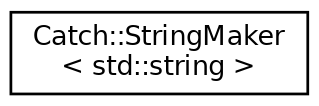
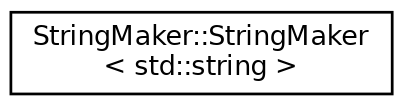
node "Catch::StringMaker < std::string >": label "Catch::StringMaker < std::string >" -> "StringMaker::StringMaker < std::string >"
